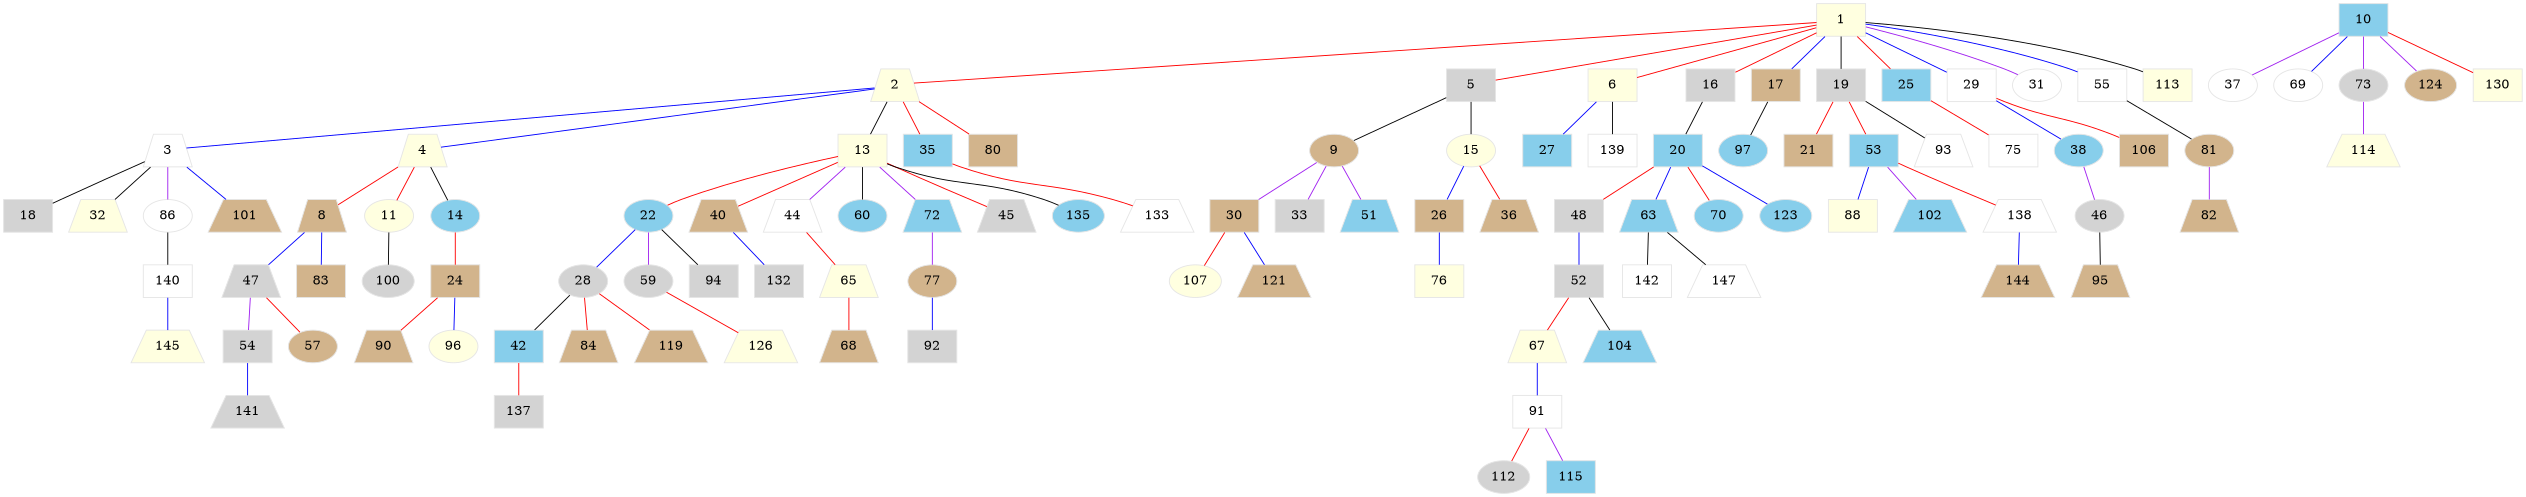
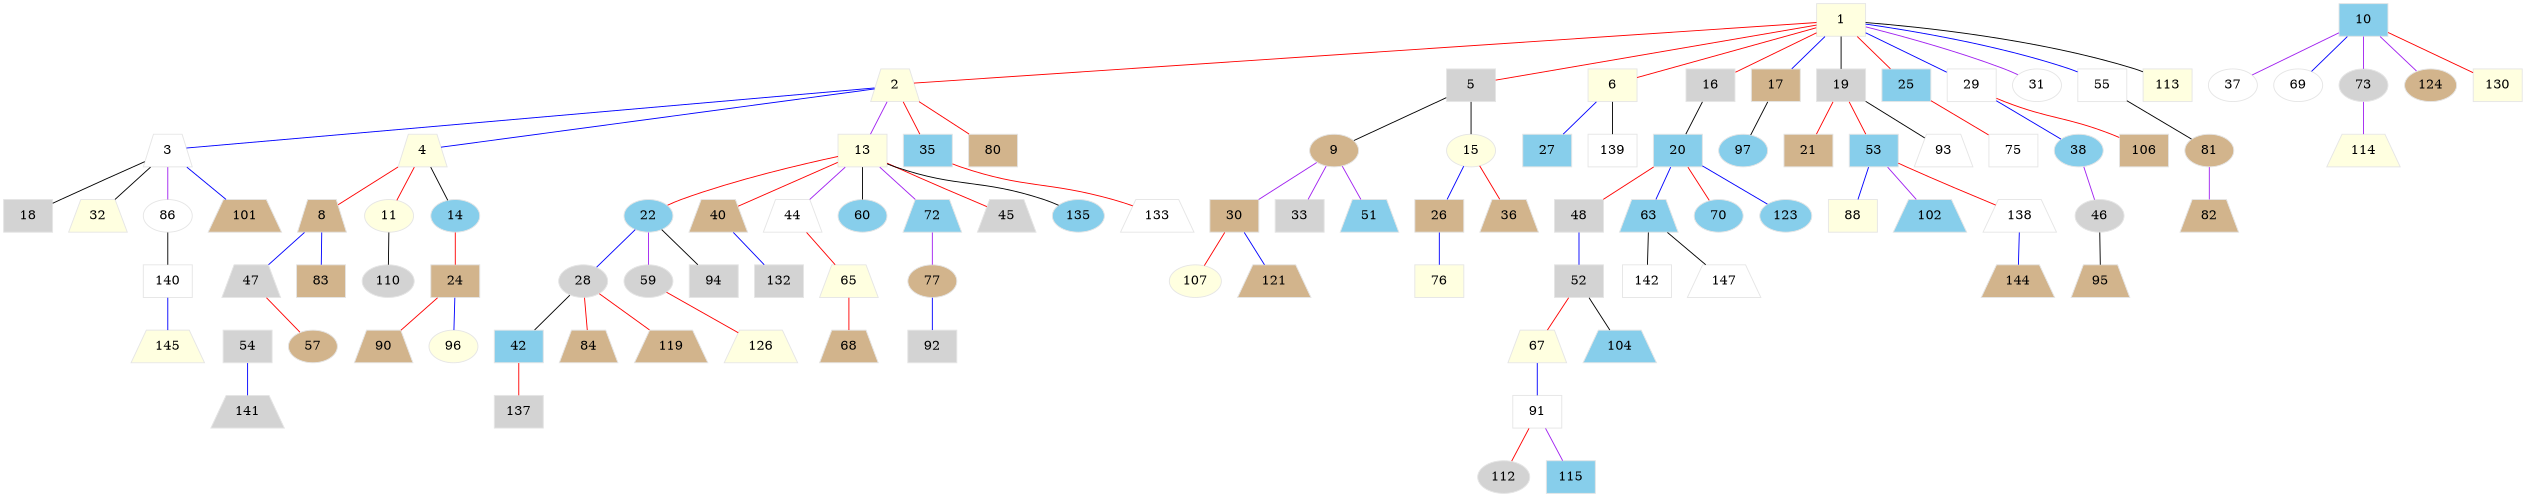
edge "2" -- "13": color black -> purple
node "100": label "100" -> "110"
edge "47" -- "54": removed
